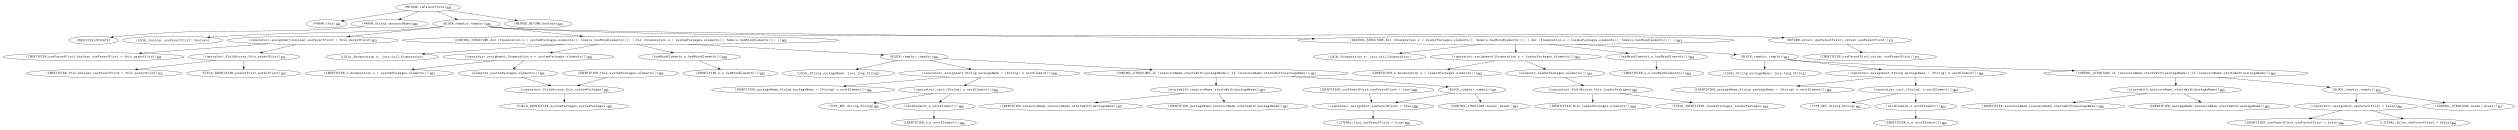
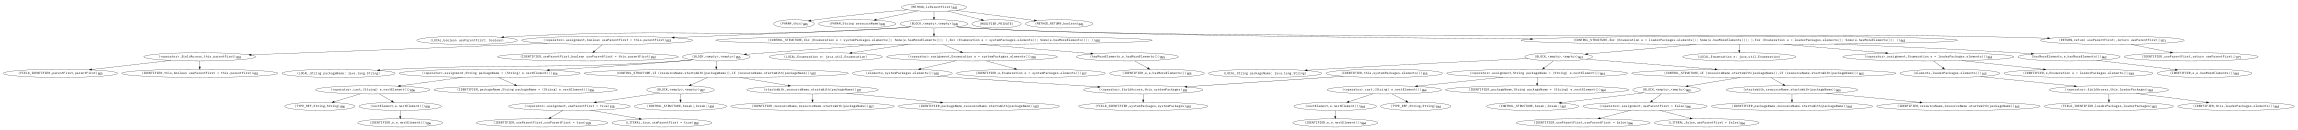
edge "(PARAM,String resourceName)" -> "(MODIFIER,PRIVATE)": now "(METHOD,isParentFirst)" -> "(MODIFIER,PRIVATE)"
edge "(IDENTIFIER,useParentFirst,useParentFirst = true)" -> "(<operator>.assignment,useParentFirst = true)": reversed
